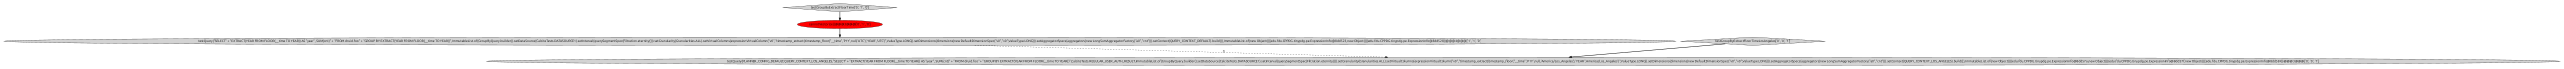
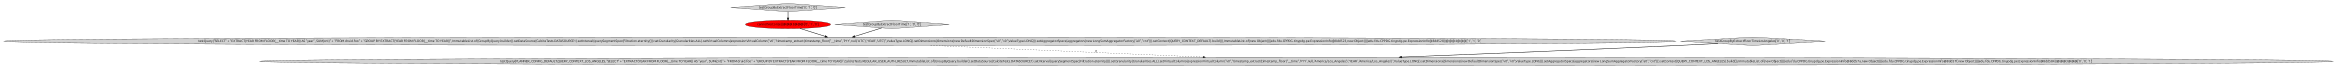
node "testGroupByExtractFloorTime['1', '0', '0']": added
